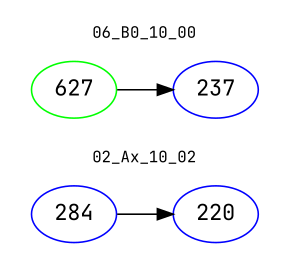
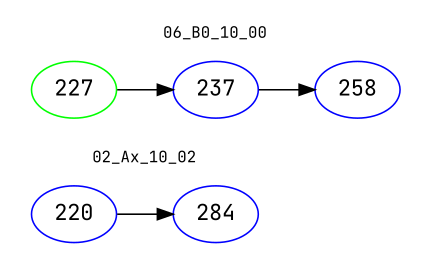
node "627": label "627" -> "227"
node "258": added
edge "284" -> "220": reversed
